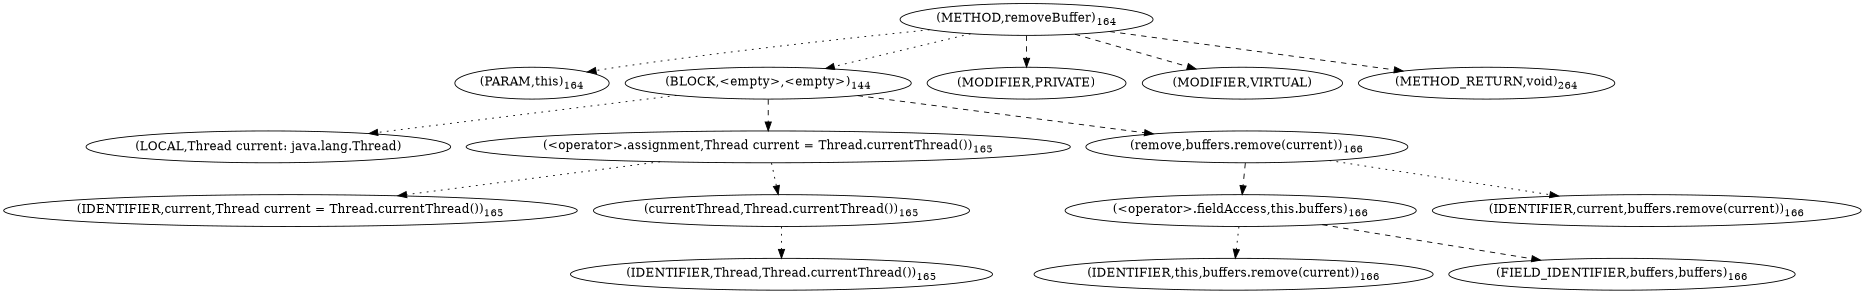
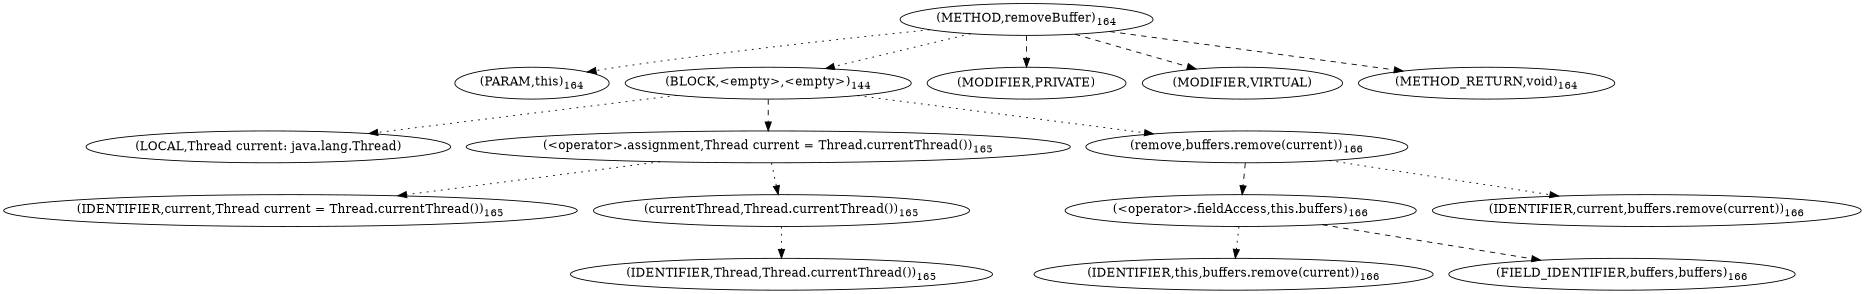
node "(METHOD_RETURN,void)": text "264" -> "164"
edge "(BLOCK,<empty>,<empty>)" -> "(remove,buffers.remove(current))": style dashed -> dotted
